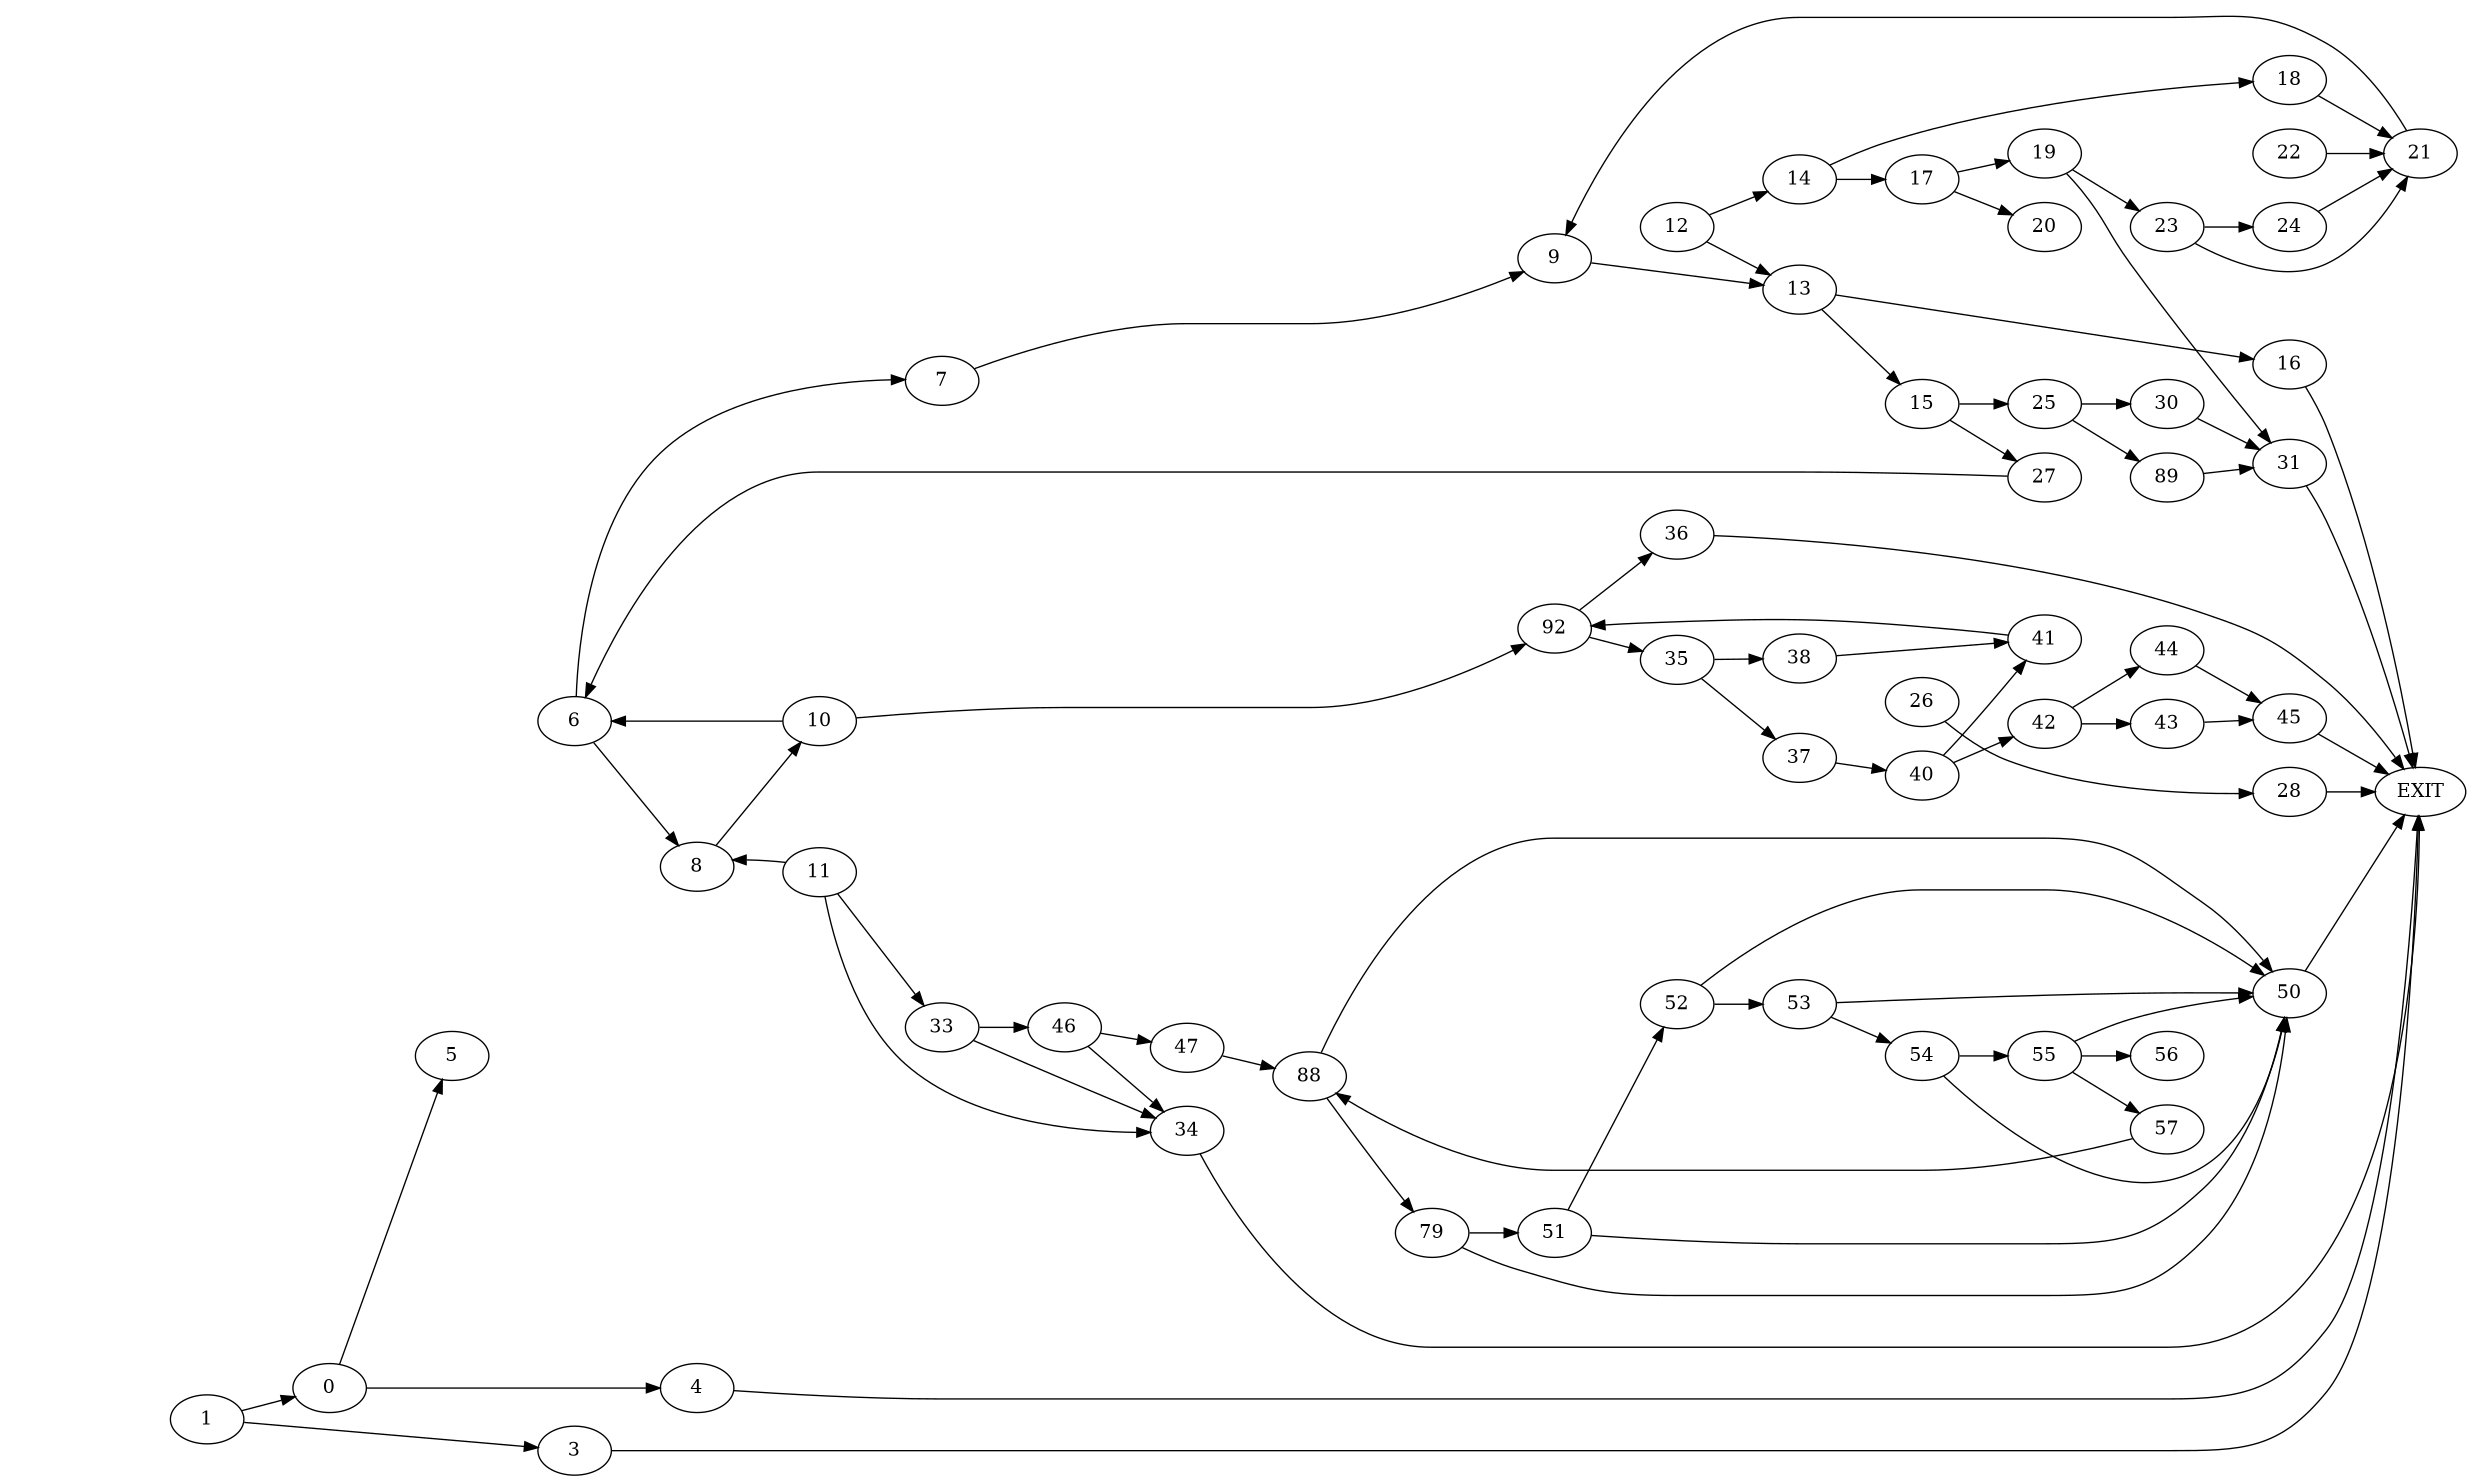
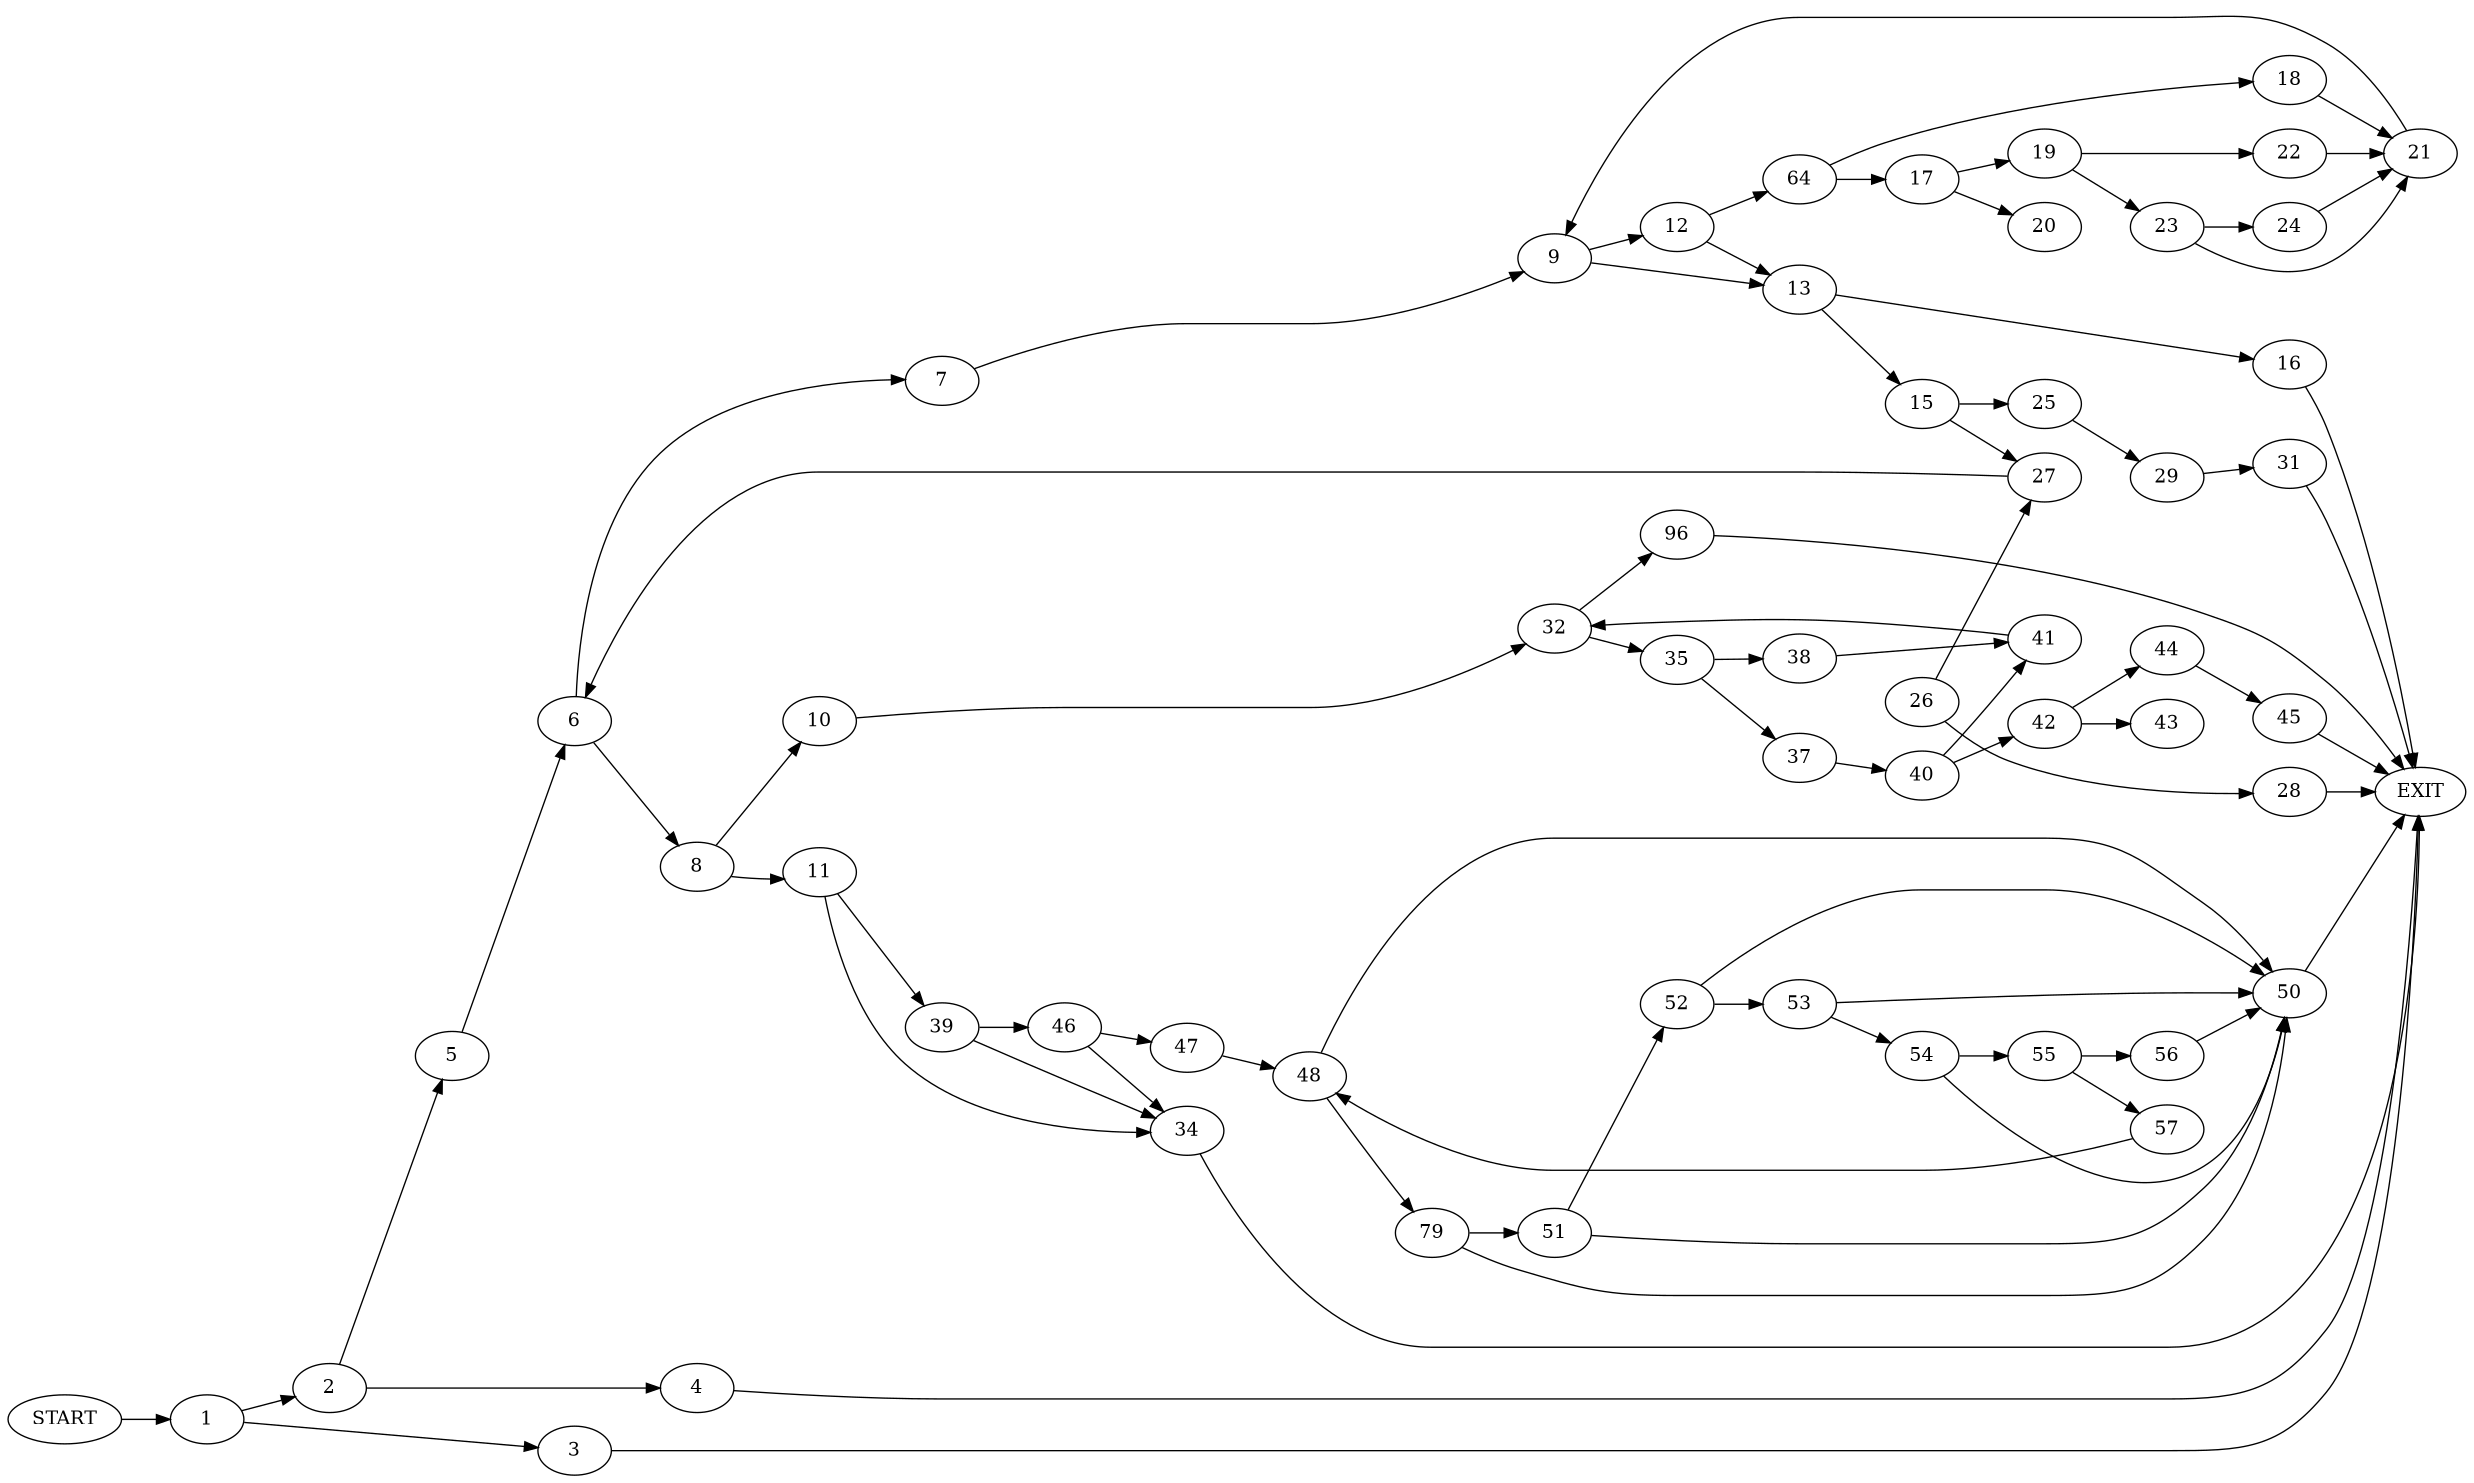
node "14": label "14" -> "64"
edge "9" -> "12": added
edge "19" -> "31": now "19" -> "22"
node "30": removed
node "89": label "89" -> "29"
node "36": label "36" -> "96"
edge "26" -> "27": added
node "92": label "92" -> "32"
edge "10" -> "6": now "5" -> "6"
edge "43" -> "45": removed
edge "11" -> "8": reversed
edge "55" -> "50": now "56" -> "50"
node "33": label "33" -> "39"
node "88": label "88" -> "48"
node "0": label "0" -> "2"
node "START": added
